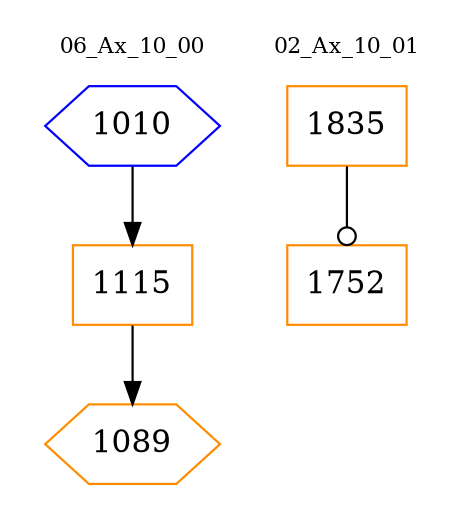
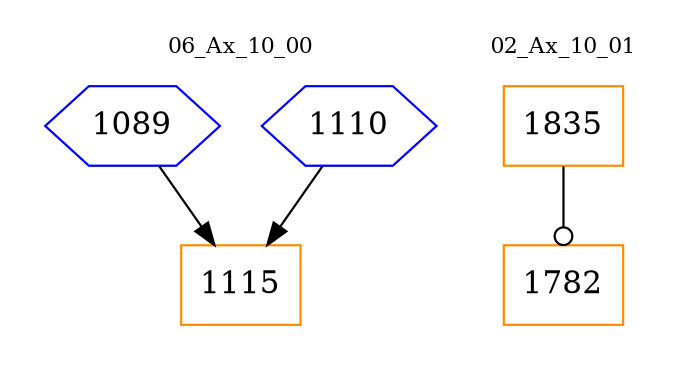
node "1010": label "1010" -> "1110"
node "1752": label "1752" -> "1782"
edge "1115" -> "1089": reversed
node "1089": color darkorange -> blue
